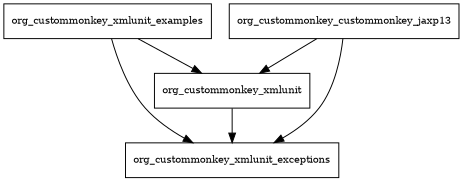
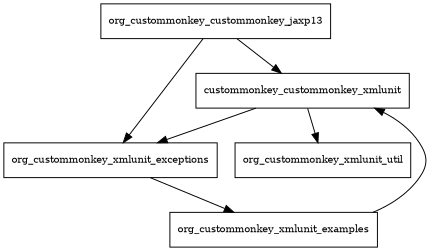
node "org_custommonkey_xmlunit": label "org_custommonkey_xmlunit" -> "custommonkey_custommonkey_xmlunit"
edge "org_custommonkey_xmlunit_examples" -> "org_custommonkey_xmlunit_exceptions": reversed
node "org_custommonkey_xmlunit_util": added
